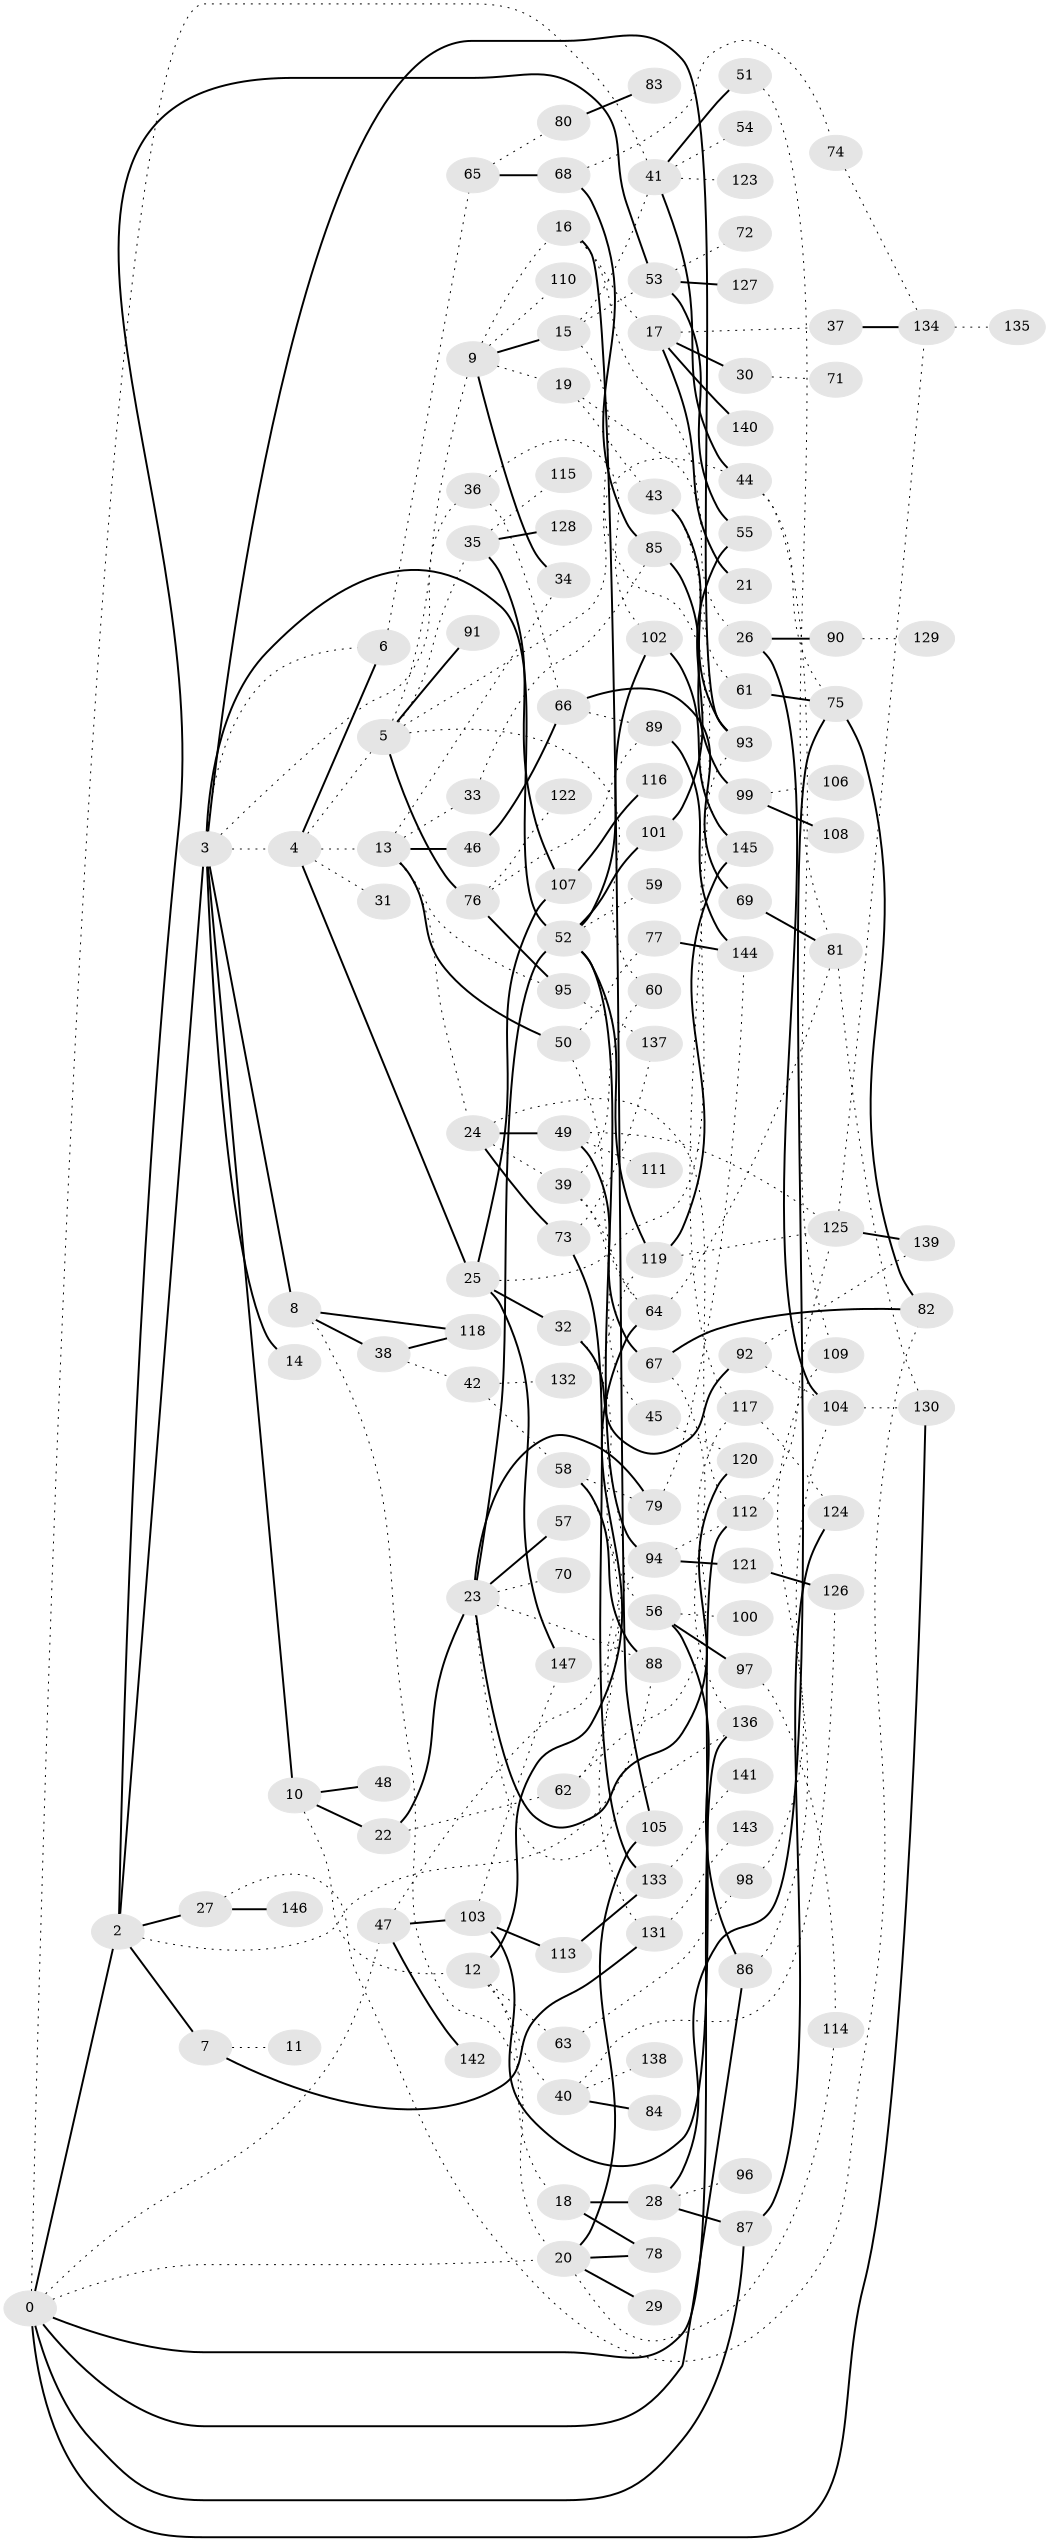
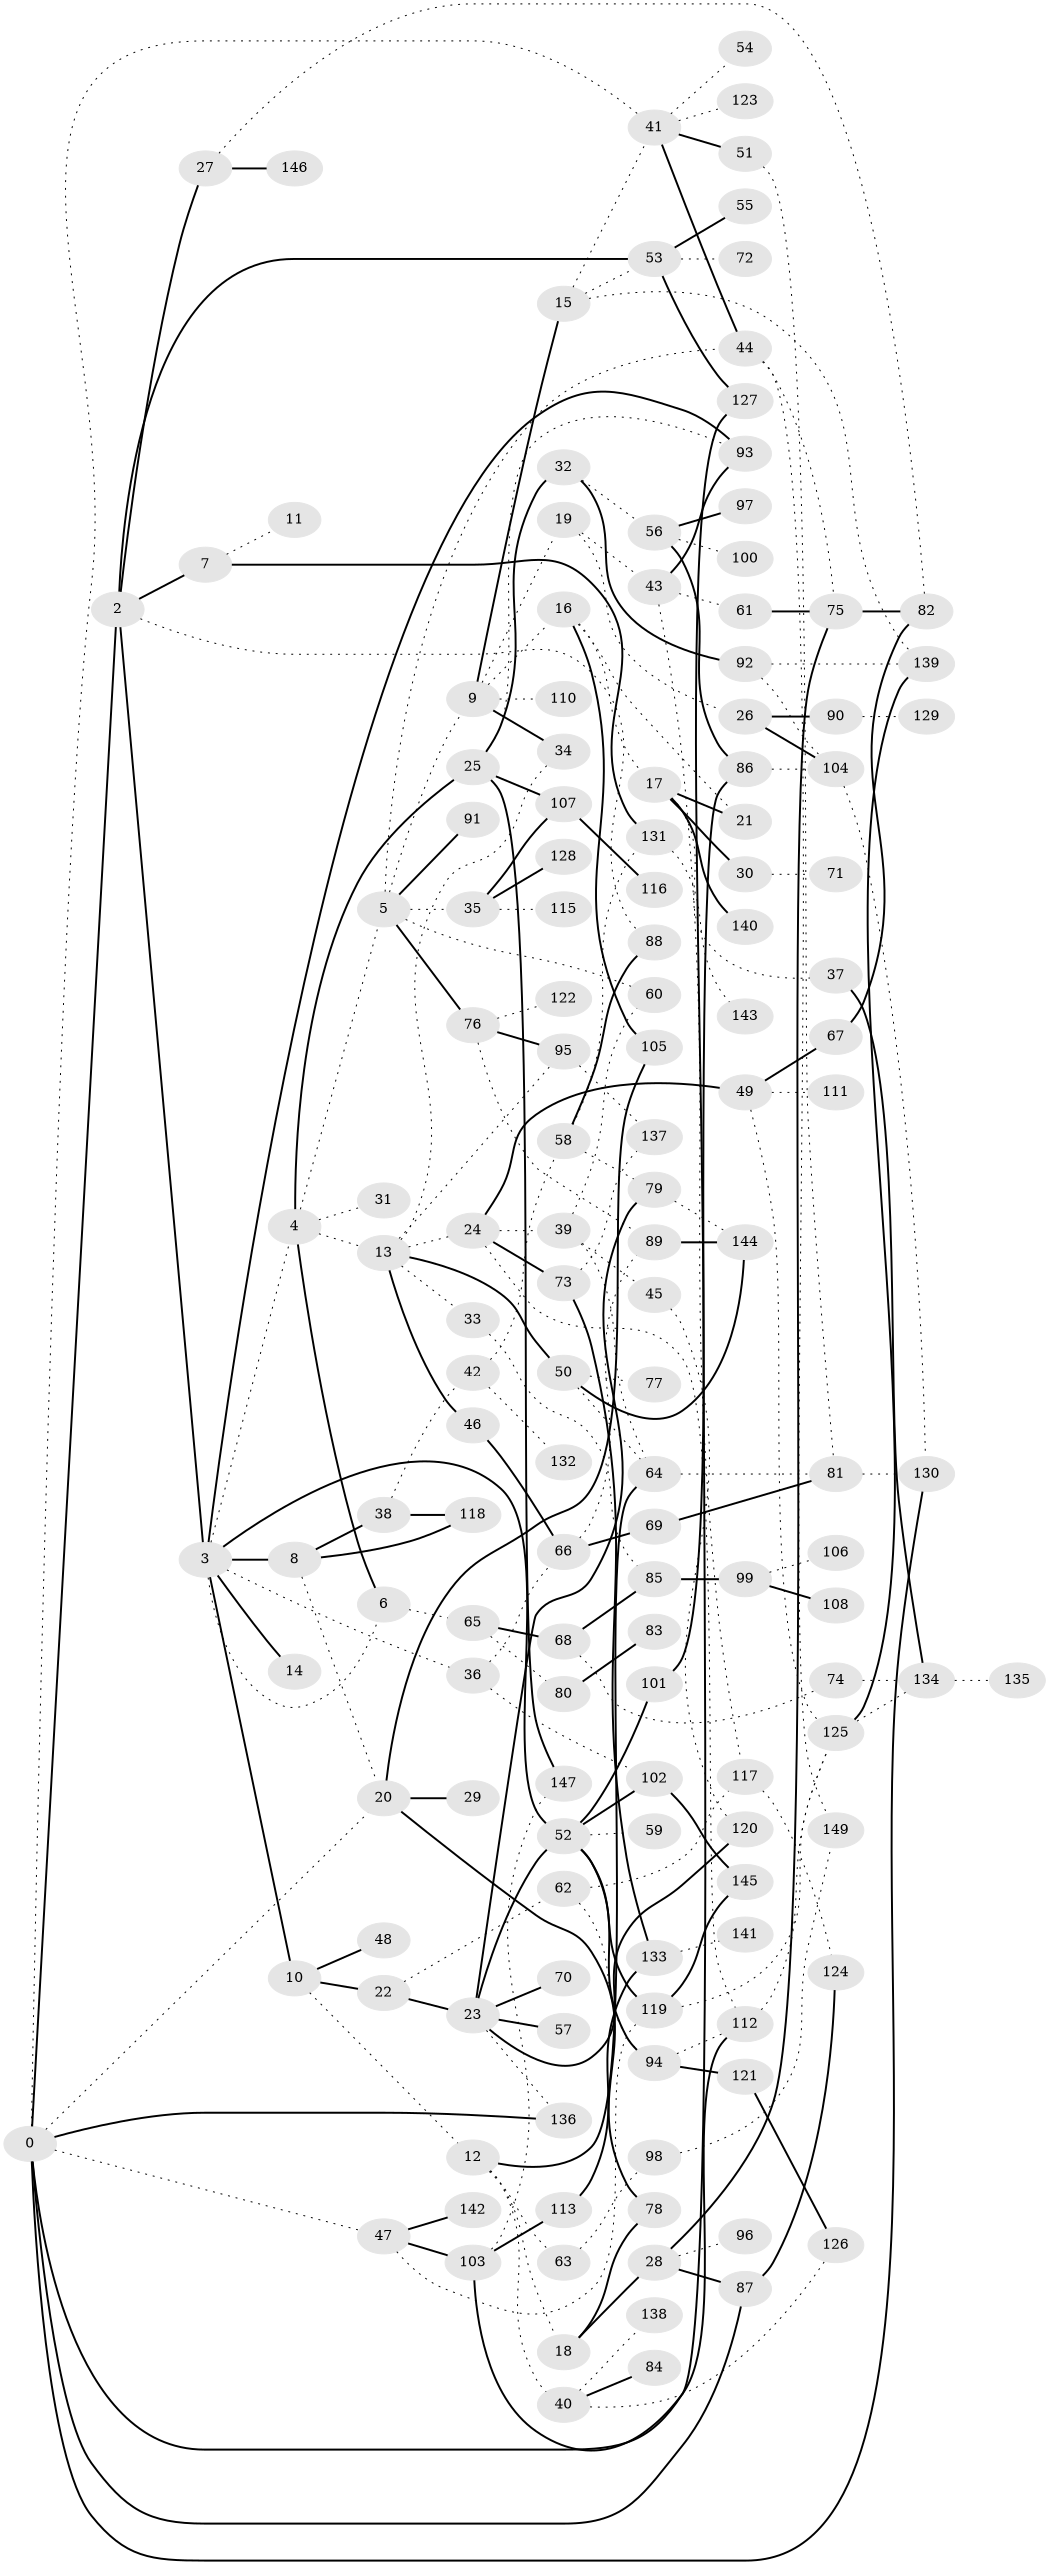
edge "15" -- "145": now "15" -- "139"
edge "55" -- "101": now "127" -- "101"
edge "77" -- "144": now "50" -- "144"
node "109": label "109" -> "149"
edge "70" -- "23": style dotted -> bold
edge "67" -- "136": removed
edge "23" -- "88": removed
node "114": removed
